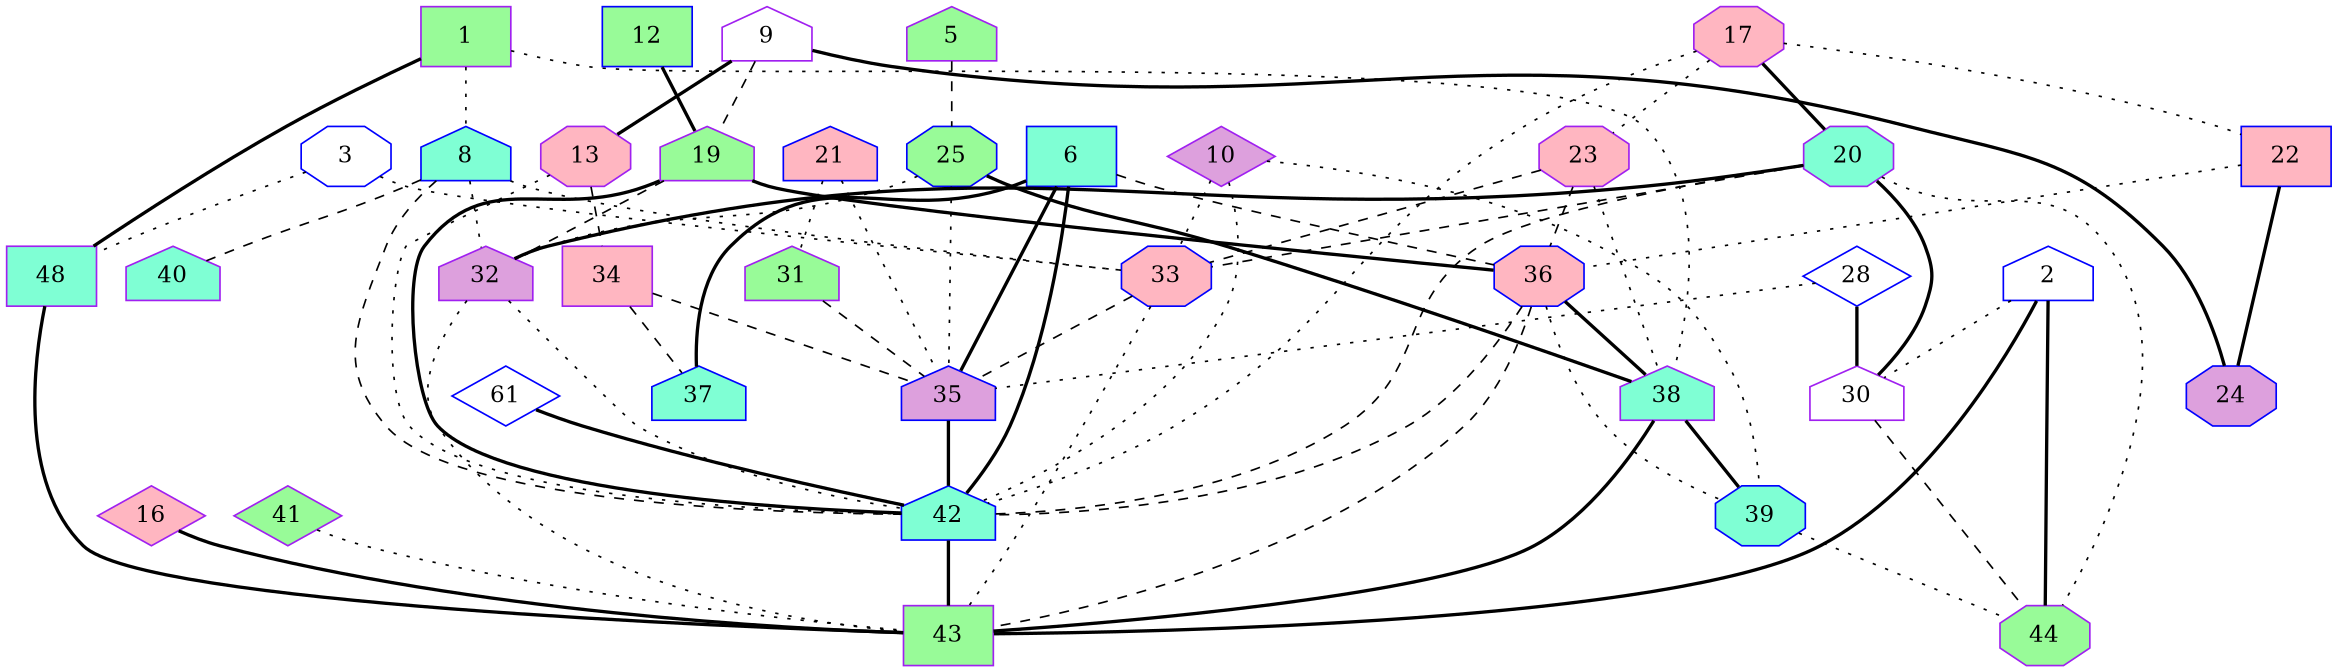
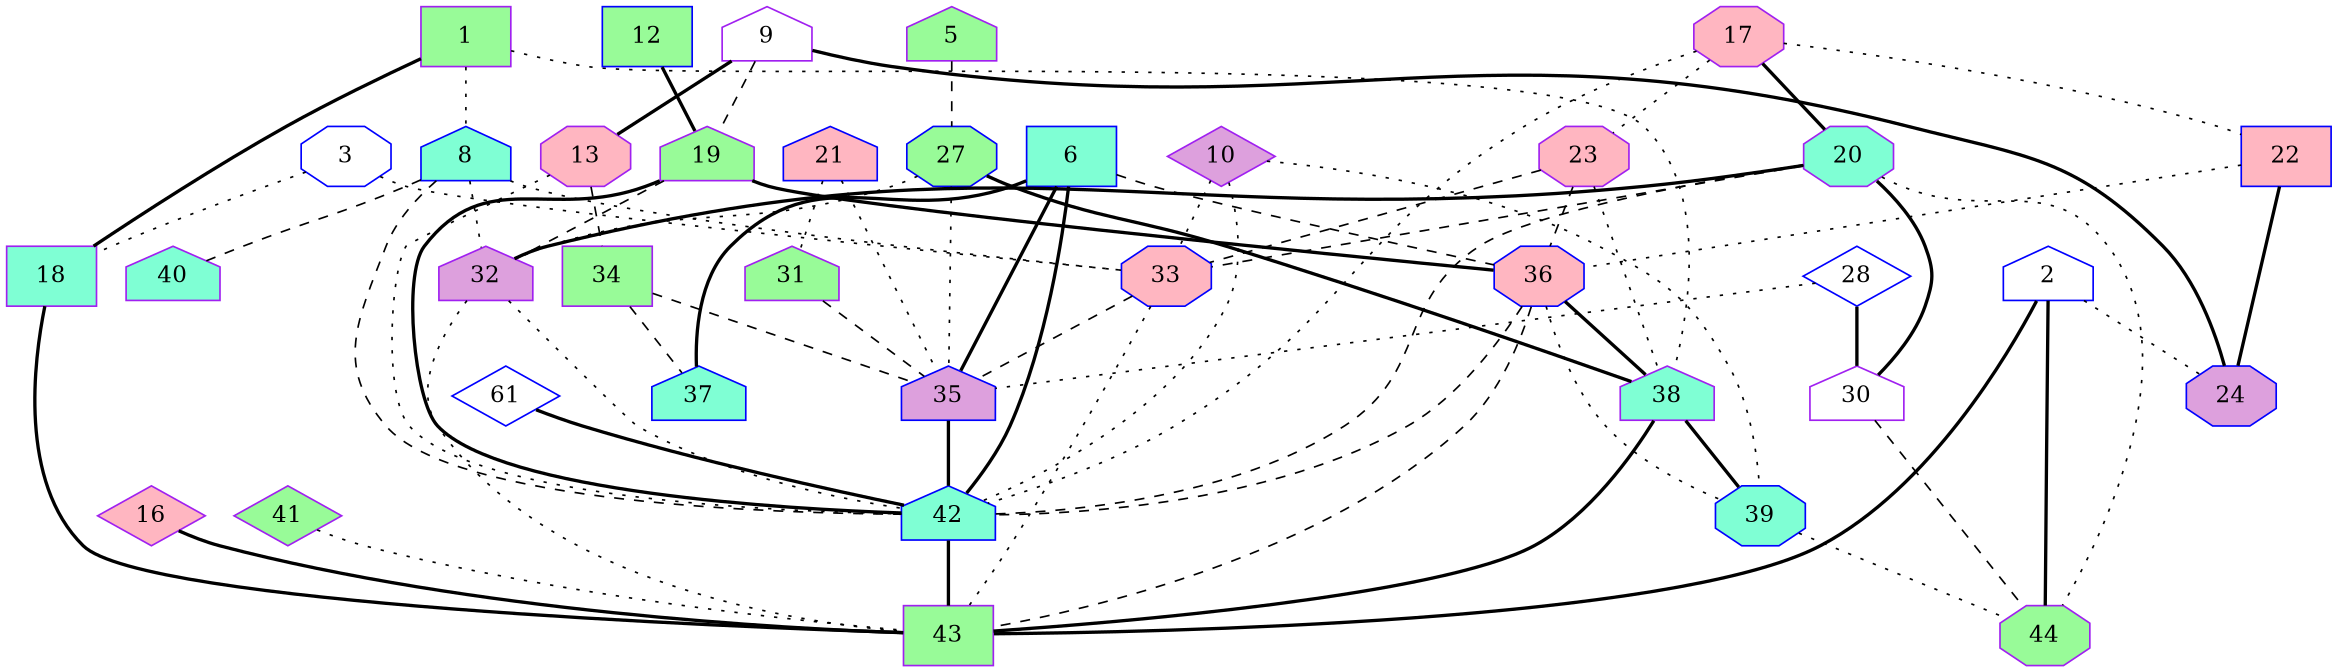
node "25": label "25" -> "27"
node "48": label "48" -> "18"
node "34": fillcolor lightpink -> palegreen
edge "2" -- "30": now "2" -- "24"
